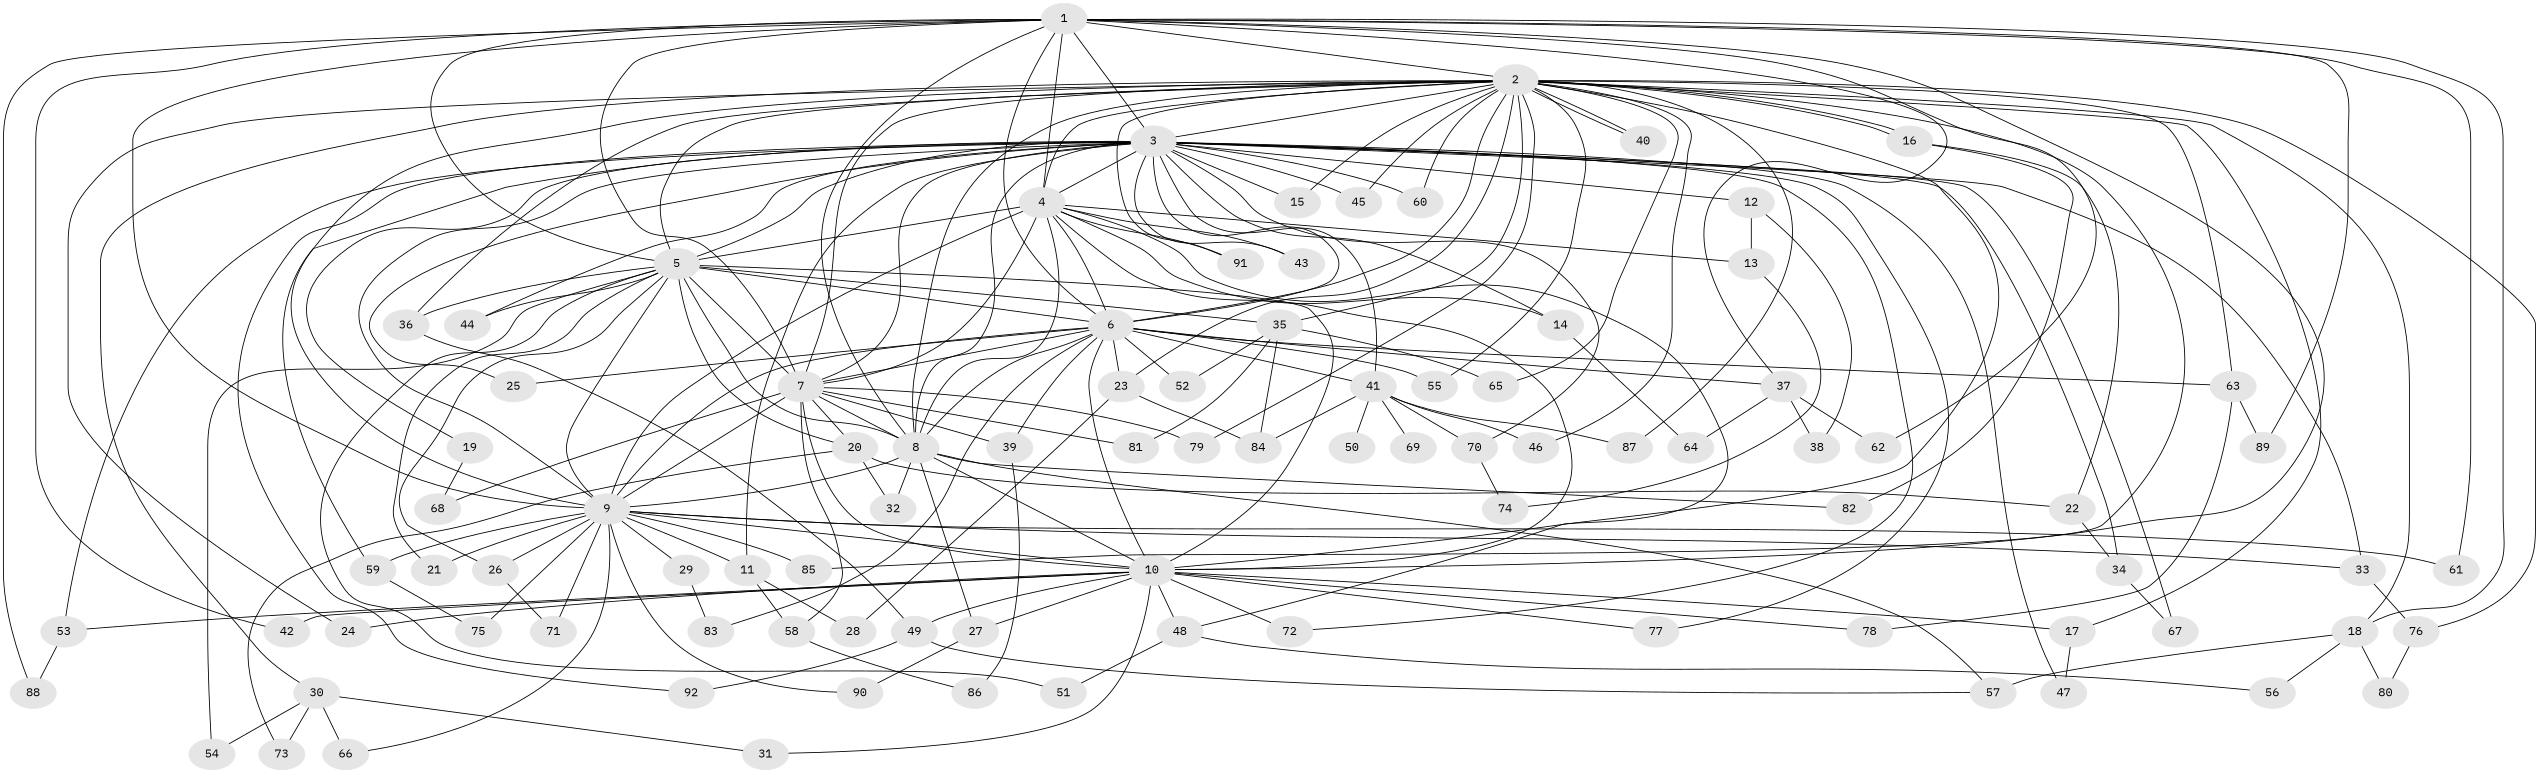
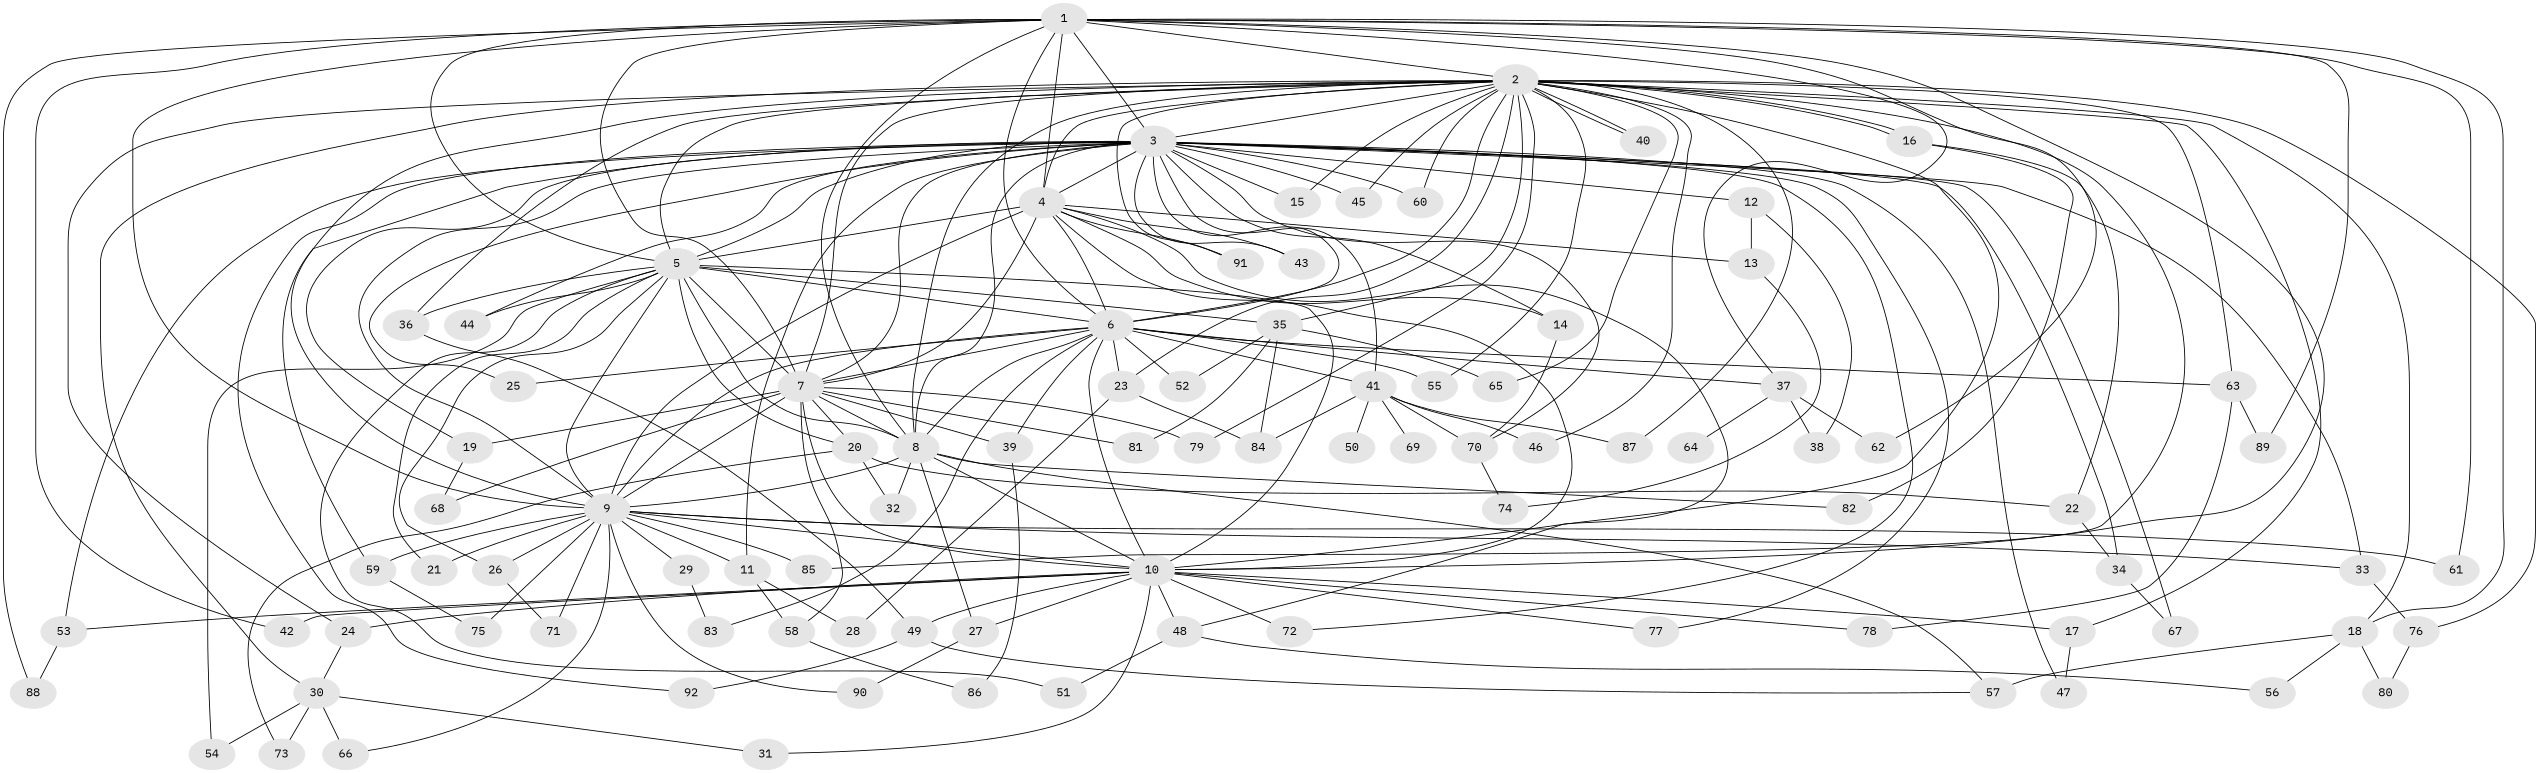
edge "4" -- "8": removed
edge "14" -- "64": now "14" -- "70"
edge "7" -- "19": added
edge "24" -- "30": added
